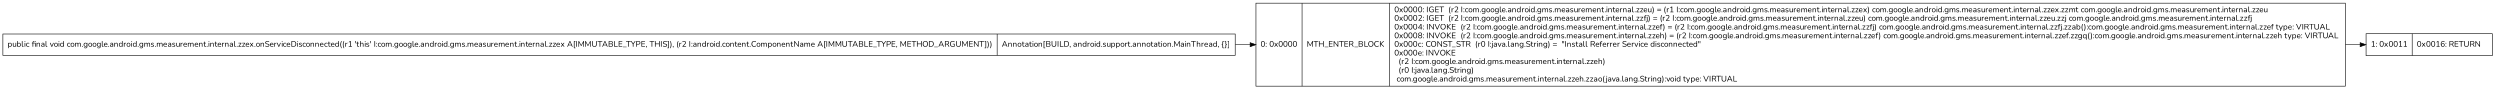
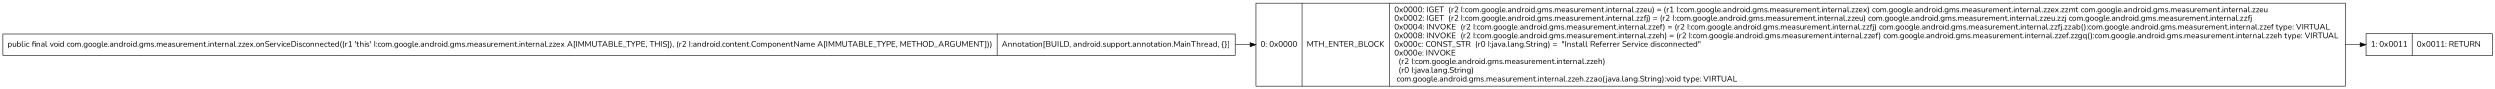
node "1: 0x0011": text "0x0016: RETURN" -> "0x0011: RETURN"
